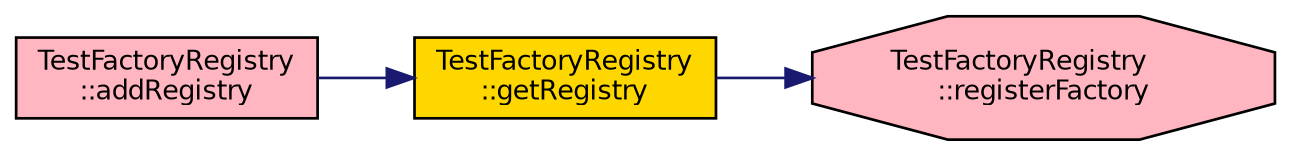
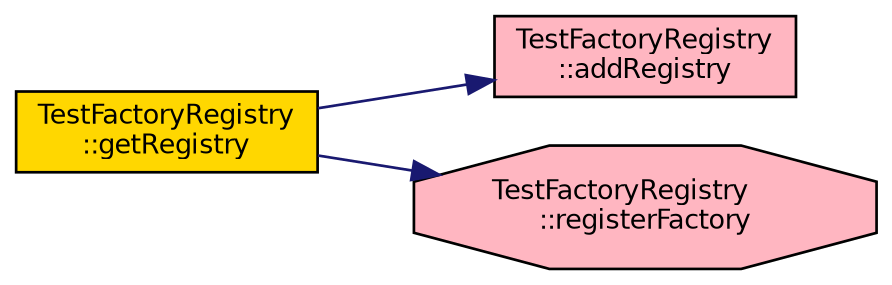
edge "TestFactoryRegistry ::addRegistry" -> "TestFactoryRegistry ::getRegistry": reversed
